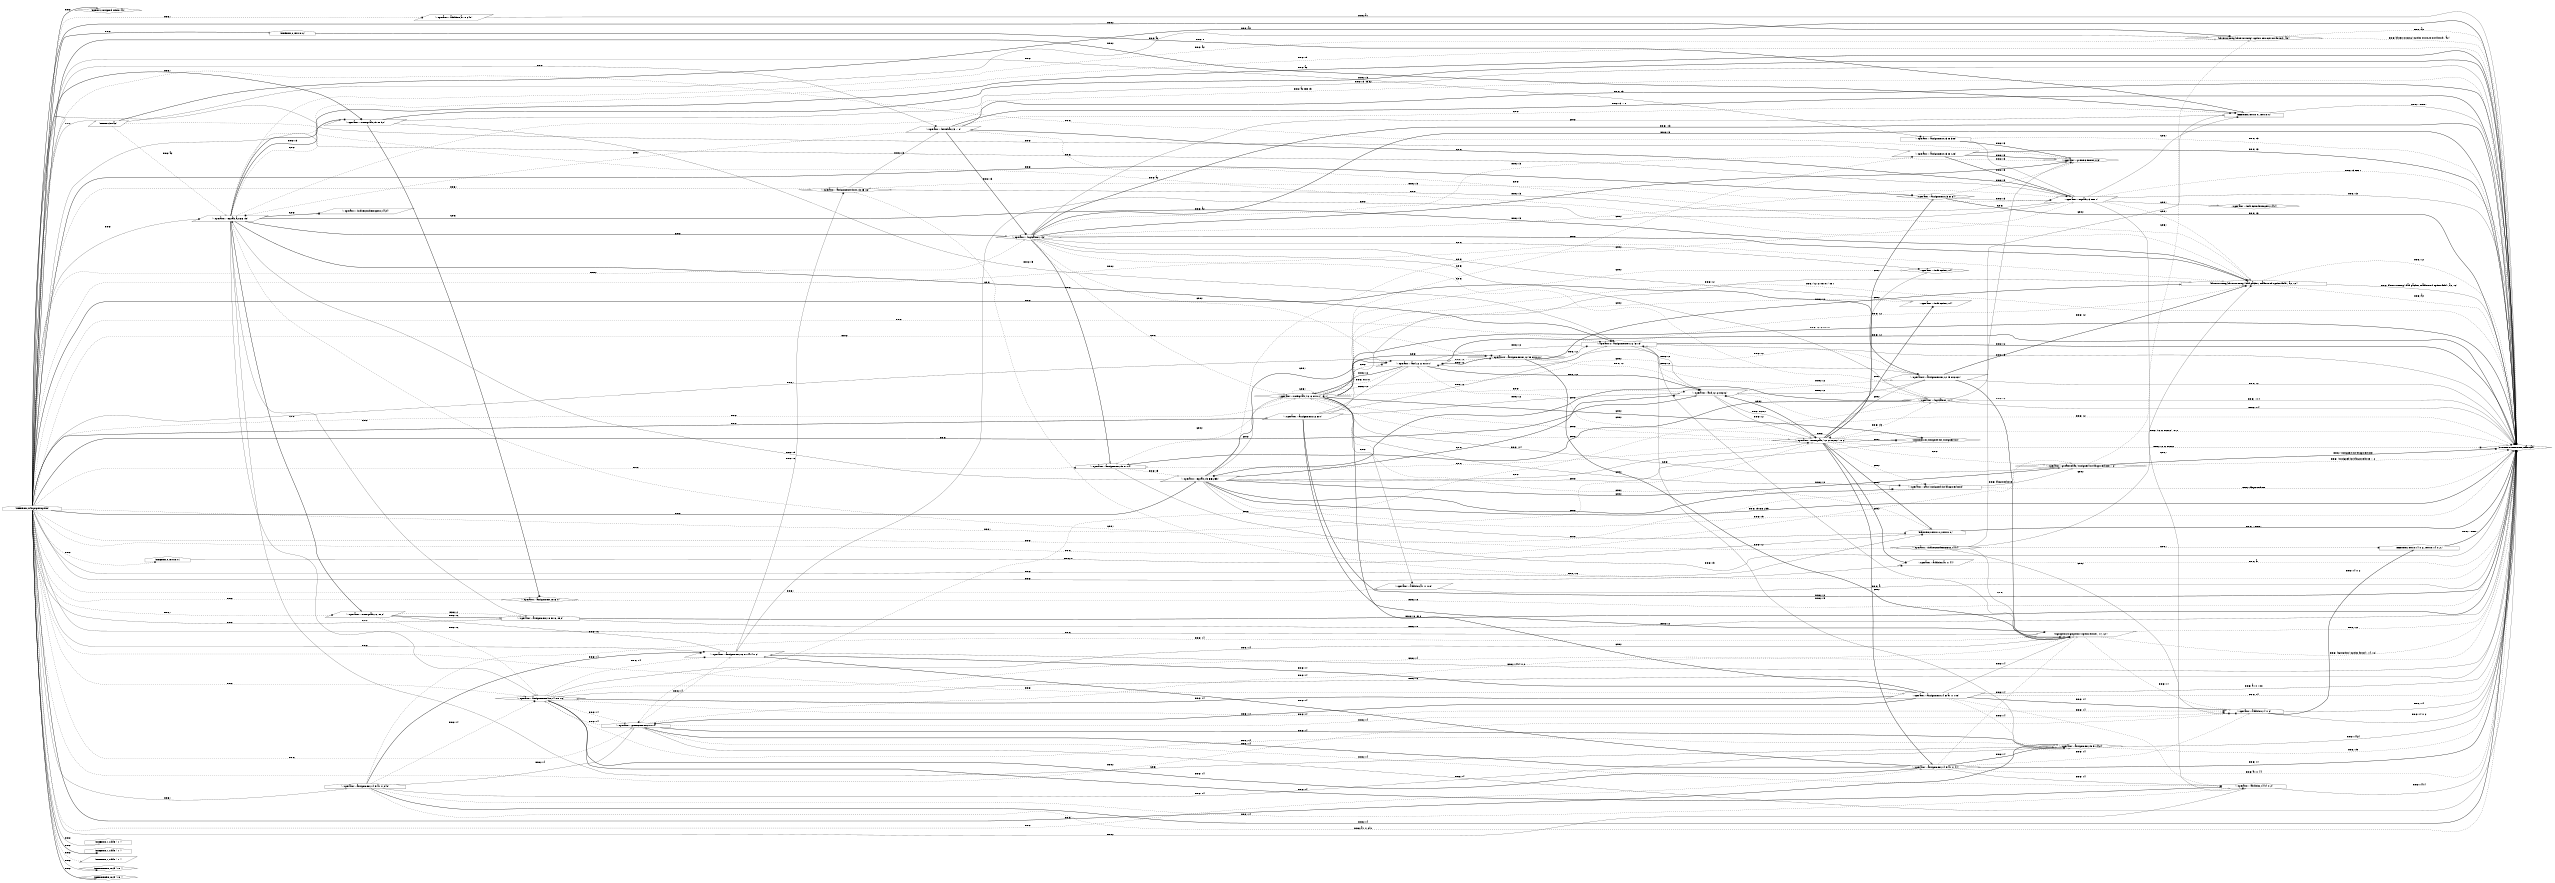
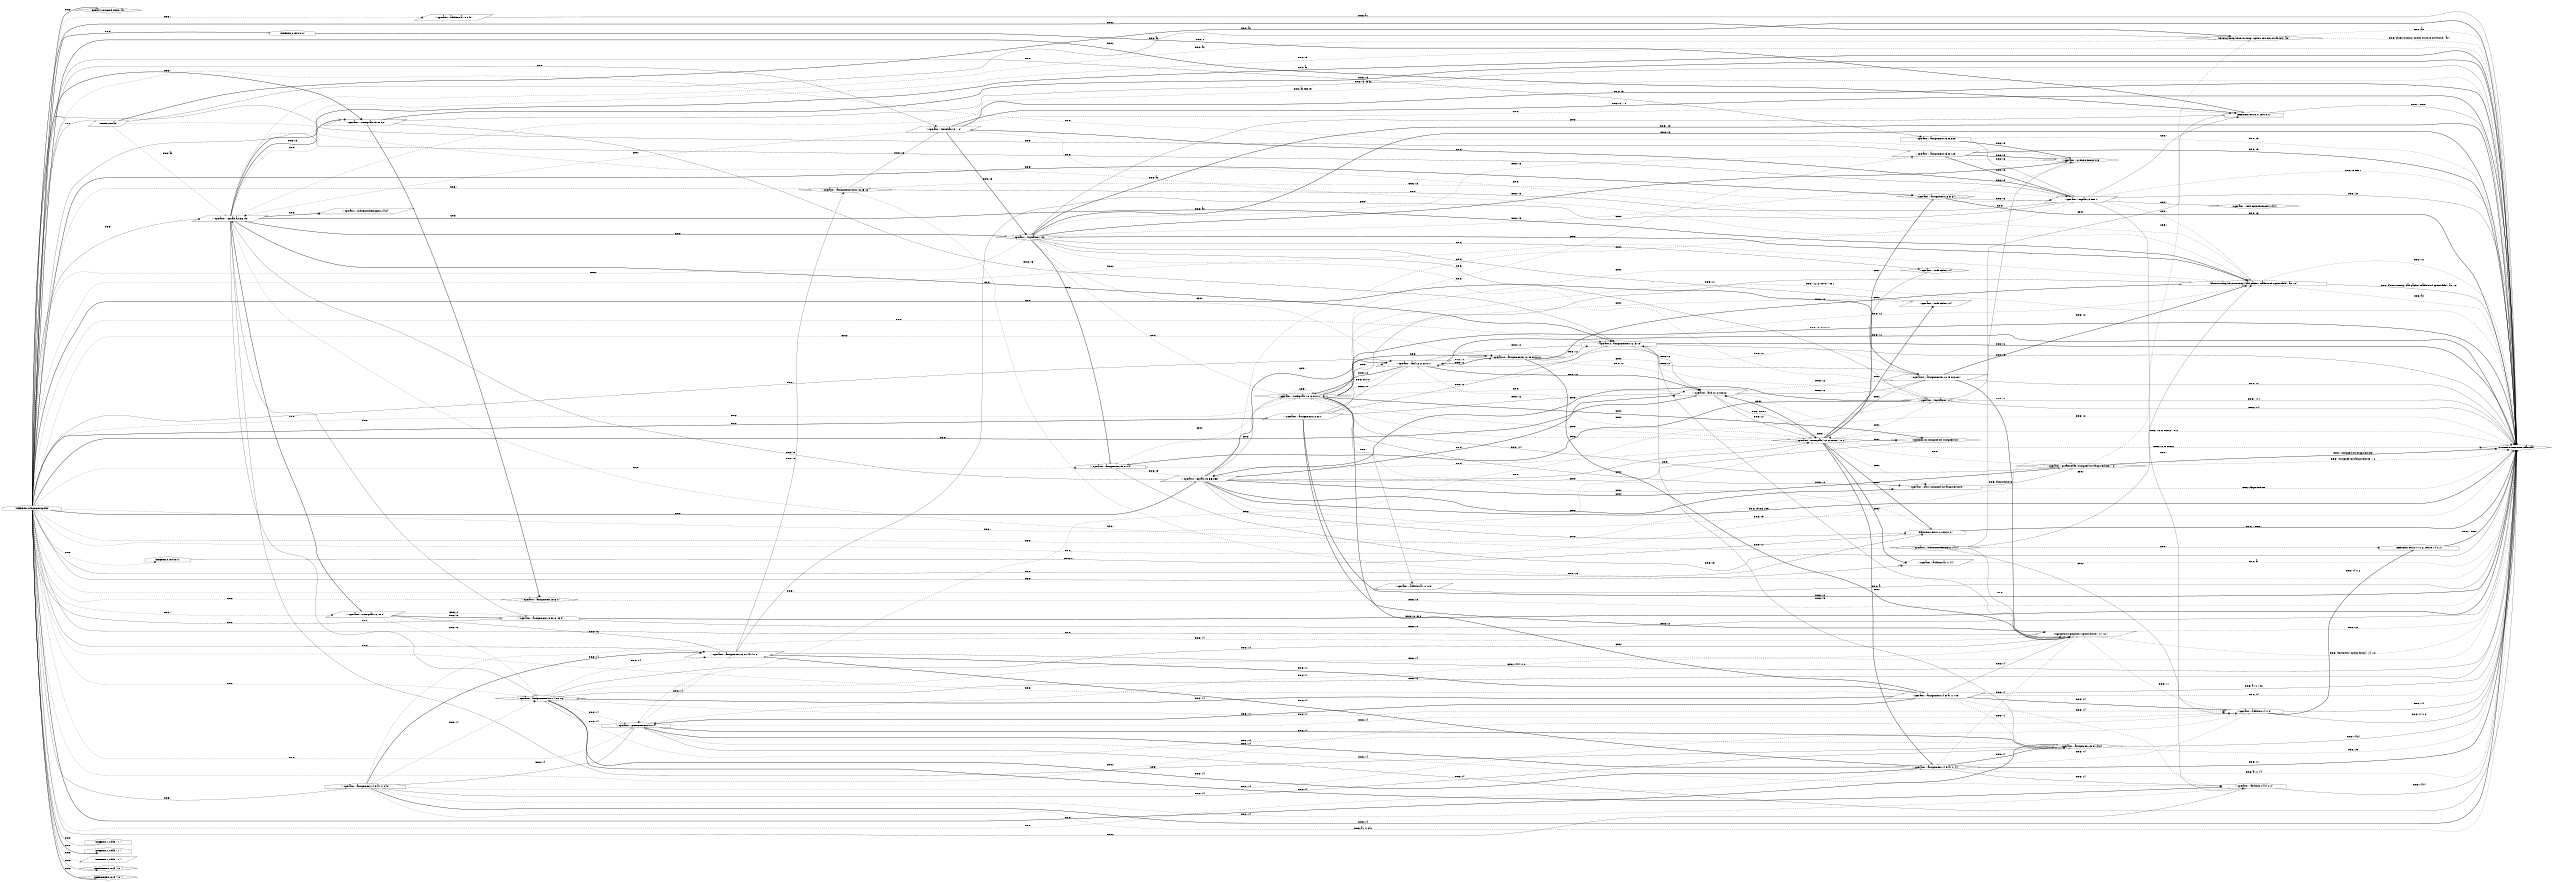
edge "(<operator>.notEquals,(v2 & 0x202) != 2)" -> "(<operator>.logicalNot,!*v4)": label "DDG: v5" -> "CDG: "
edge "(<operator>.assignment,v4 = a1 + 240)" -> "(<operator>.addition,v4 + 2)": added, label "DDG: v4"
